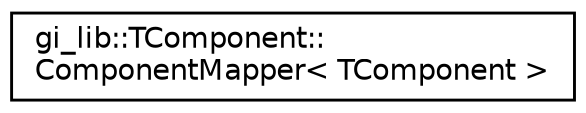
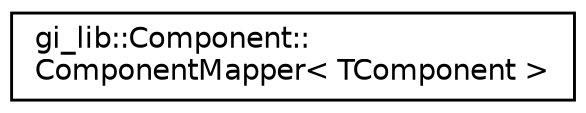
node "gi_lib::TComponent:: ComponentMapper< TComponent >": label "gi_lib::TComponent:: ComponentMapper< TComponent >" -> "gi_lib::Component:: ComponentMapper< TComponent >"
